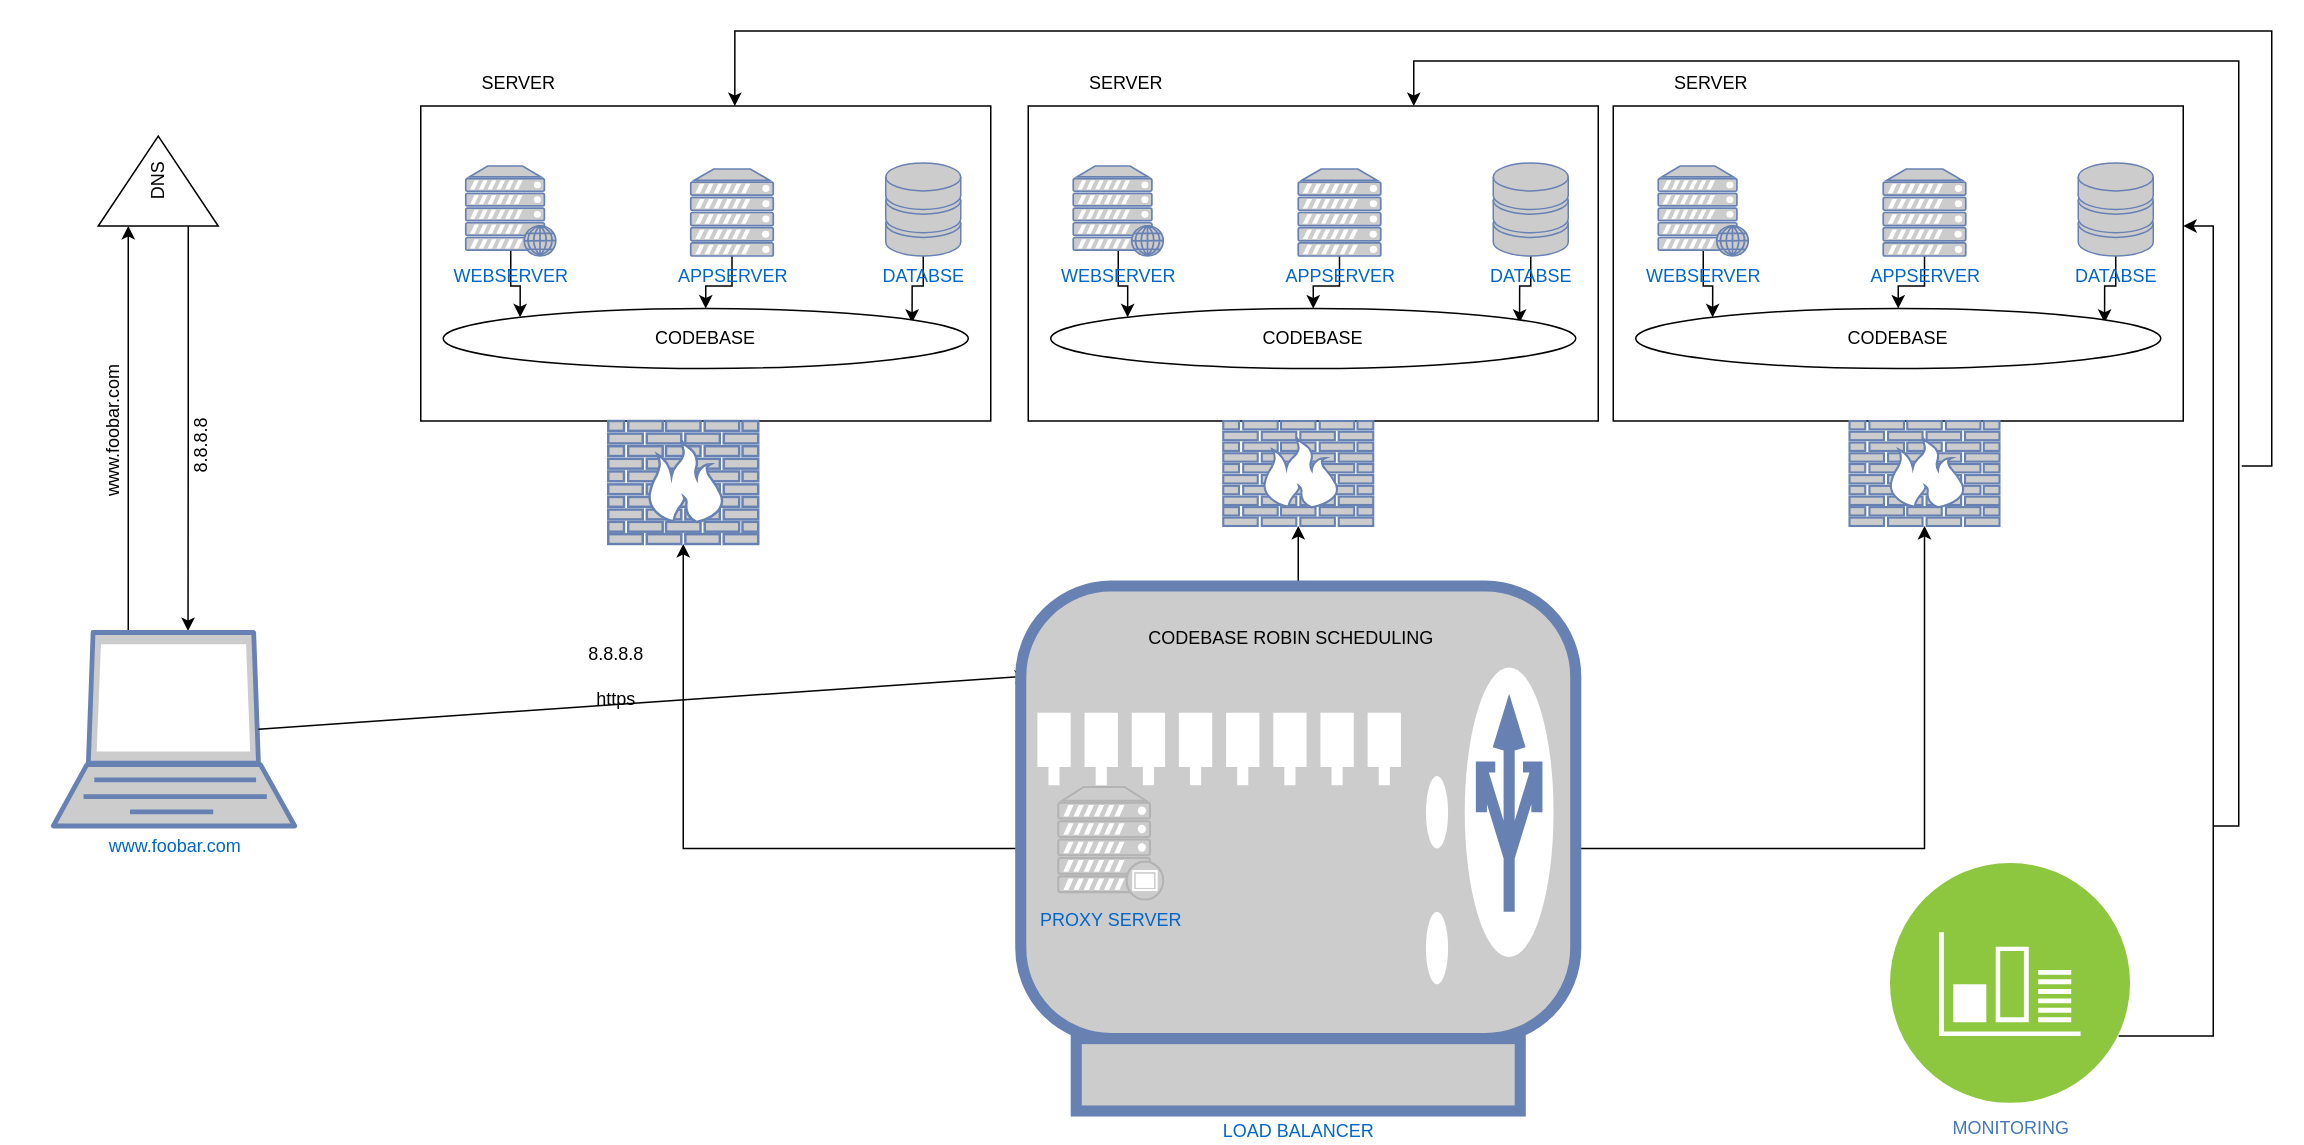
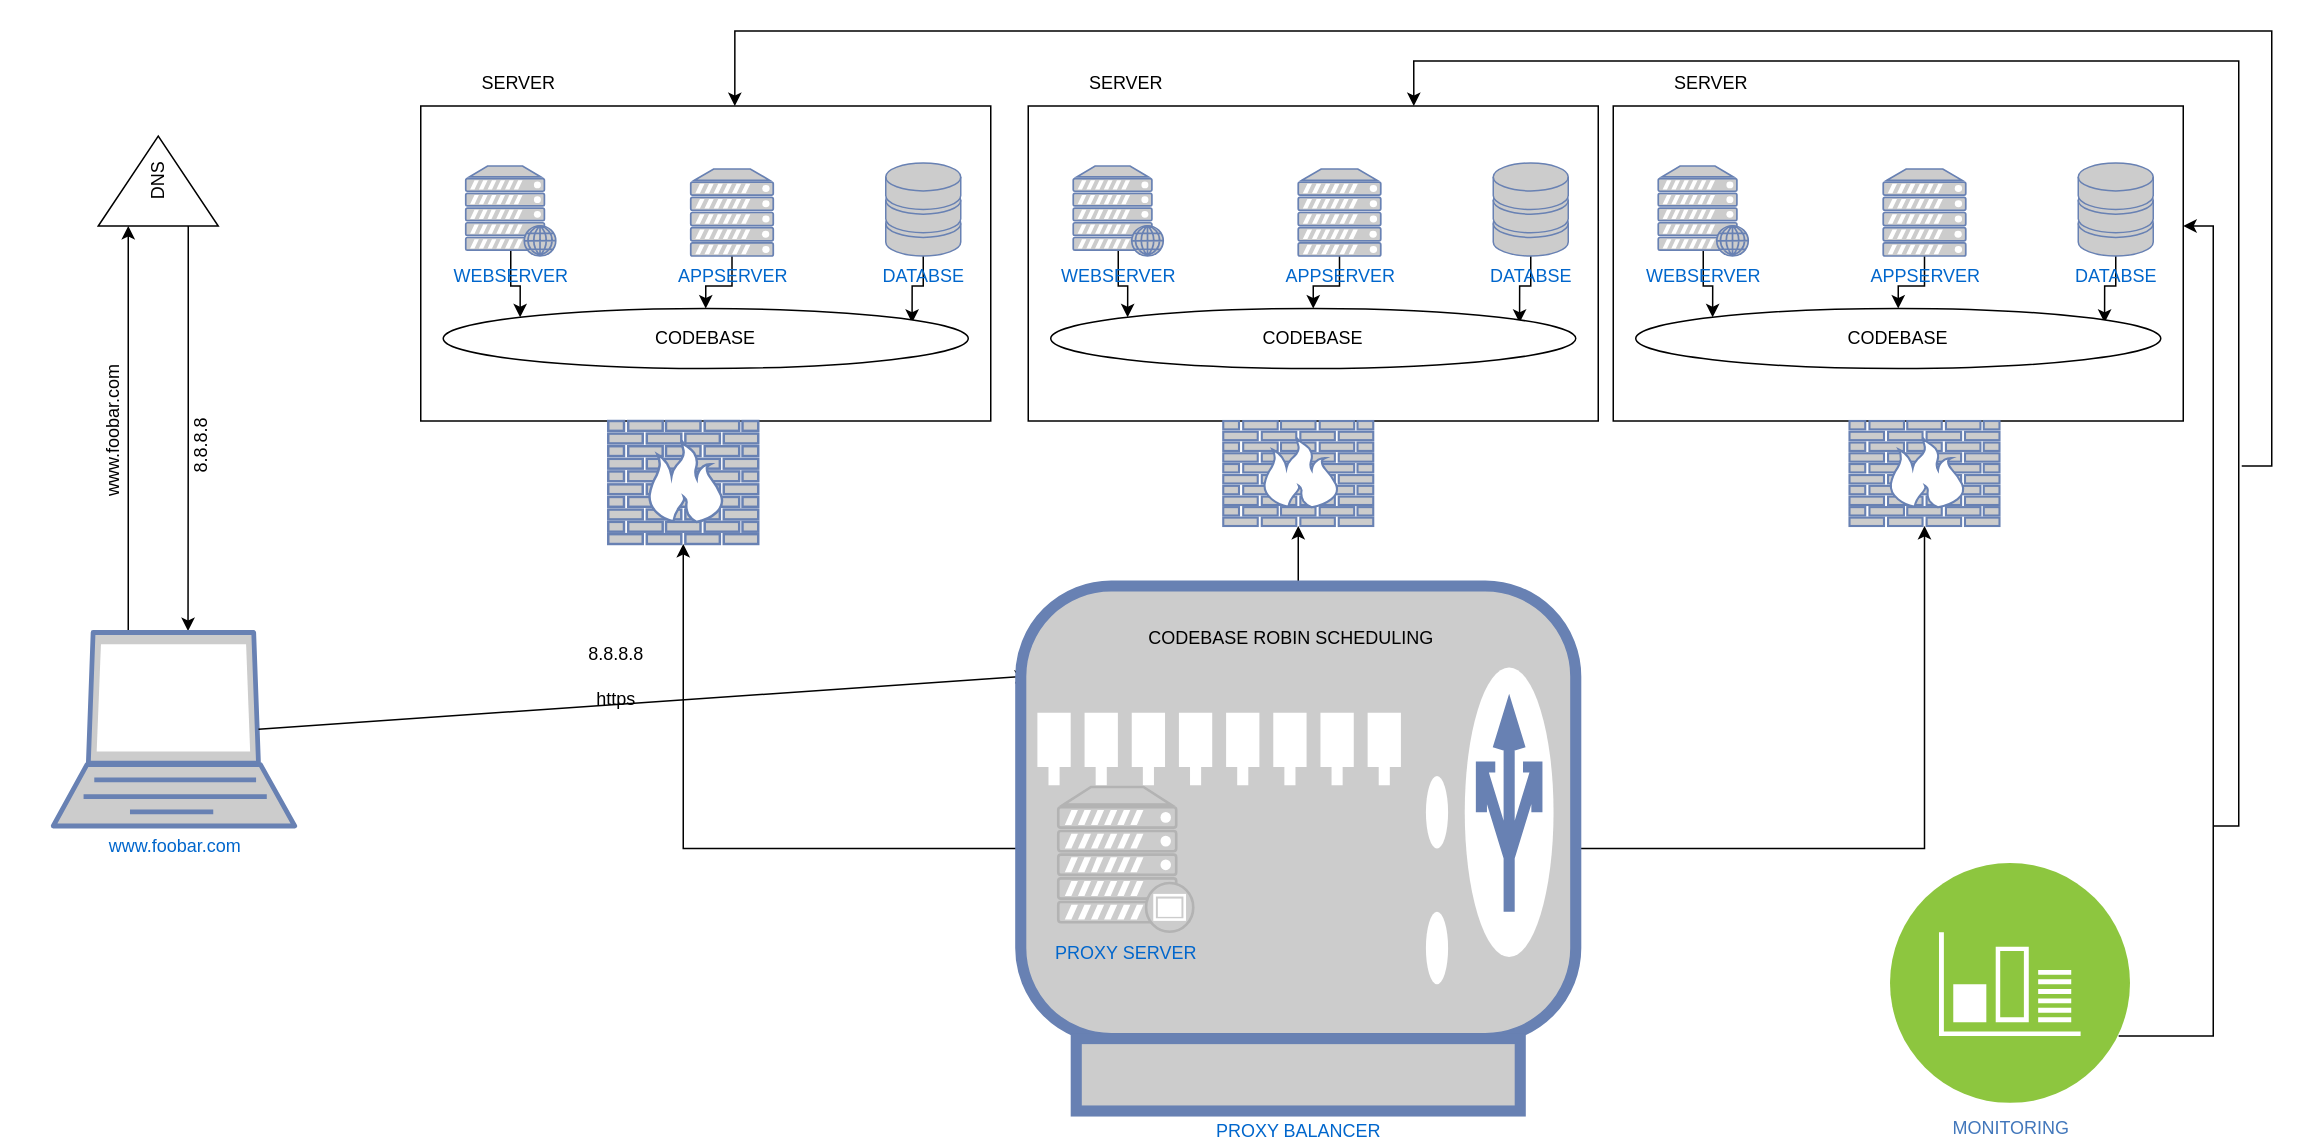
node "PROXY SERVER": size 105x113 -> 135x145
node "LOAD BALANCER": label "LOAD BALANCER" -> "PROXY BALANCER"
